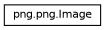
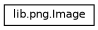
node "png.png.Image": label "png.png.Image" -> "lib.png.Image"
